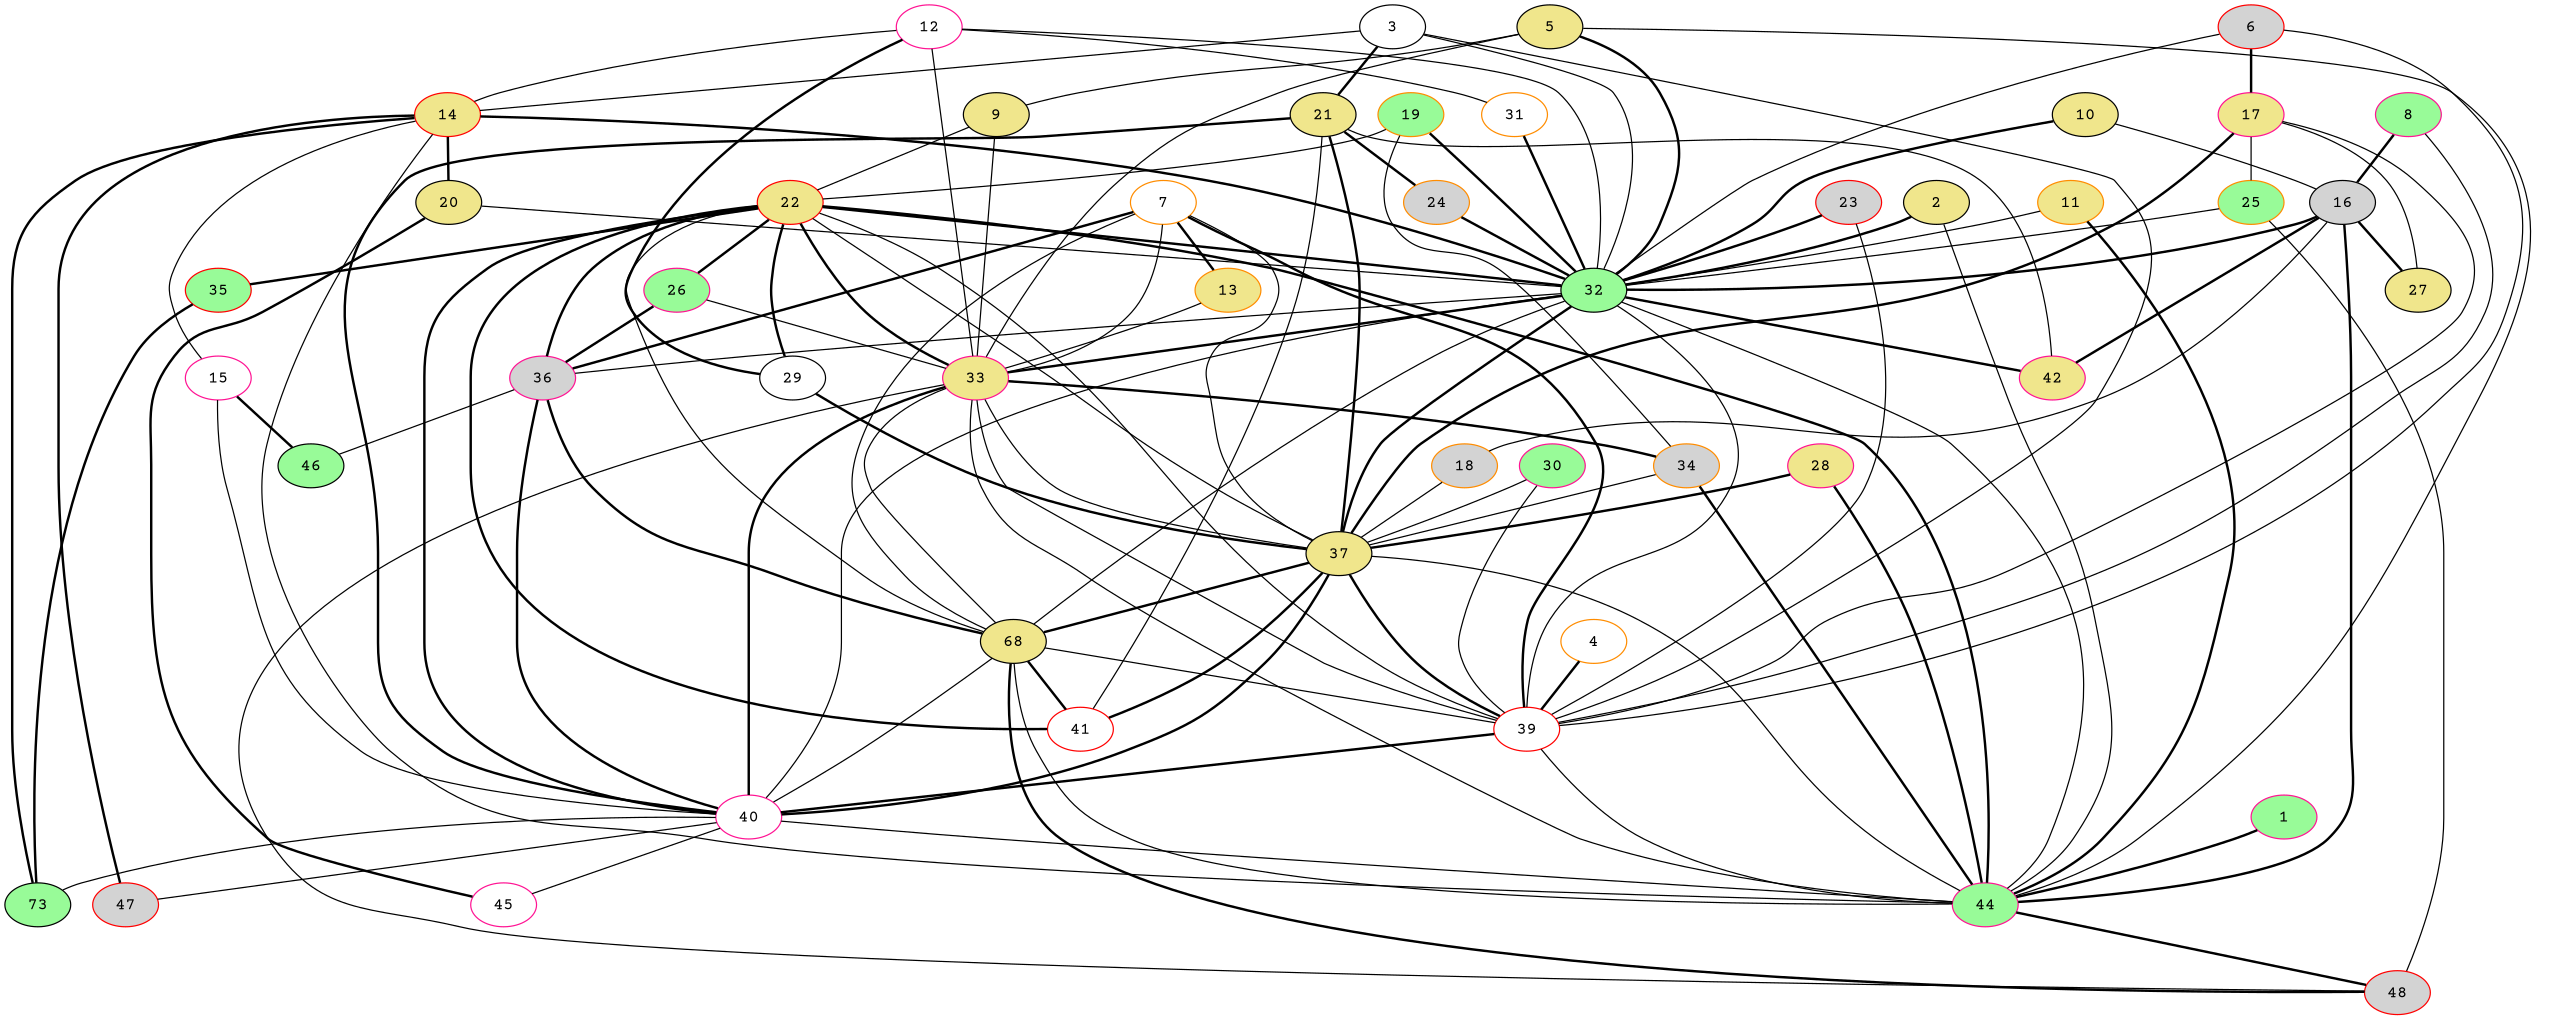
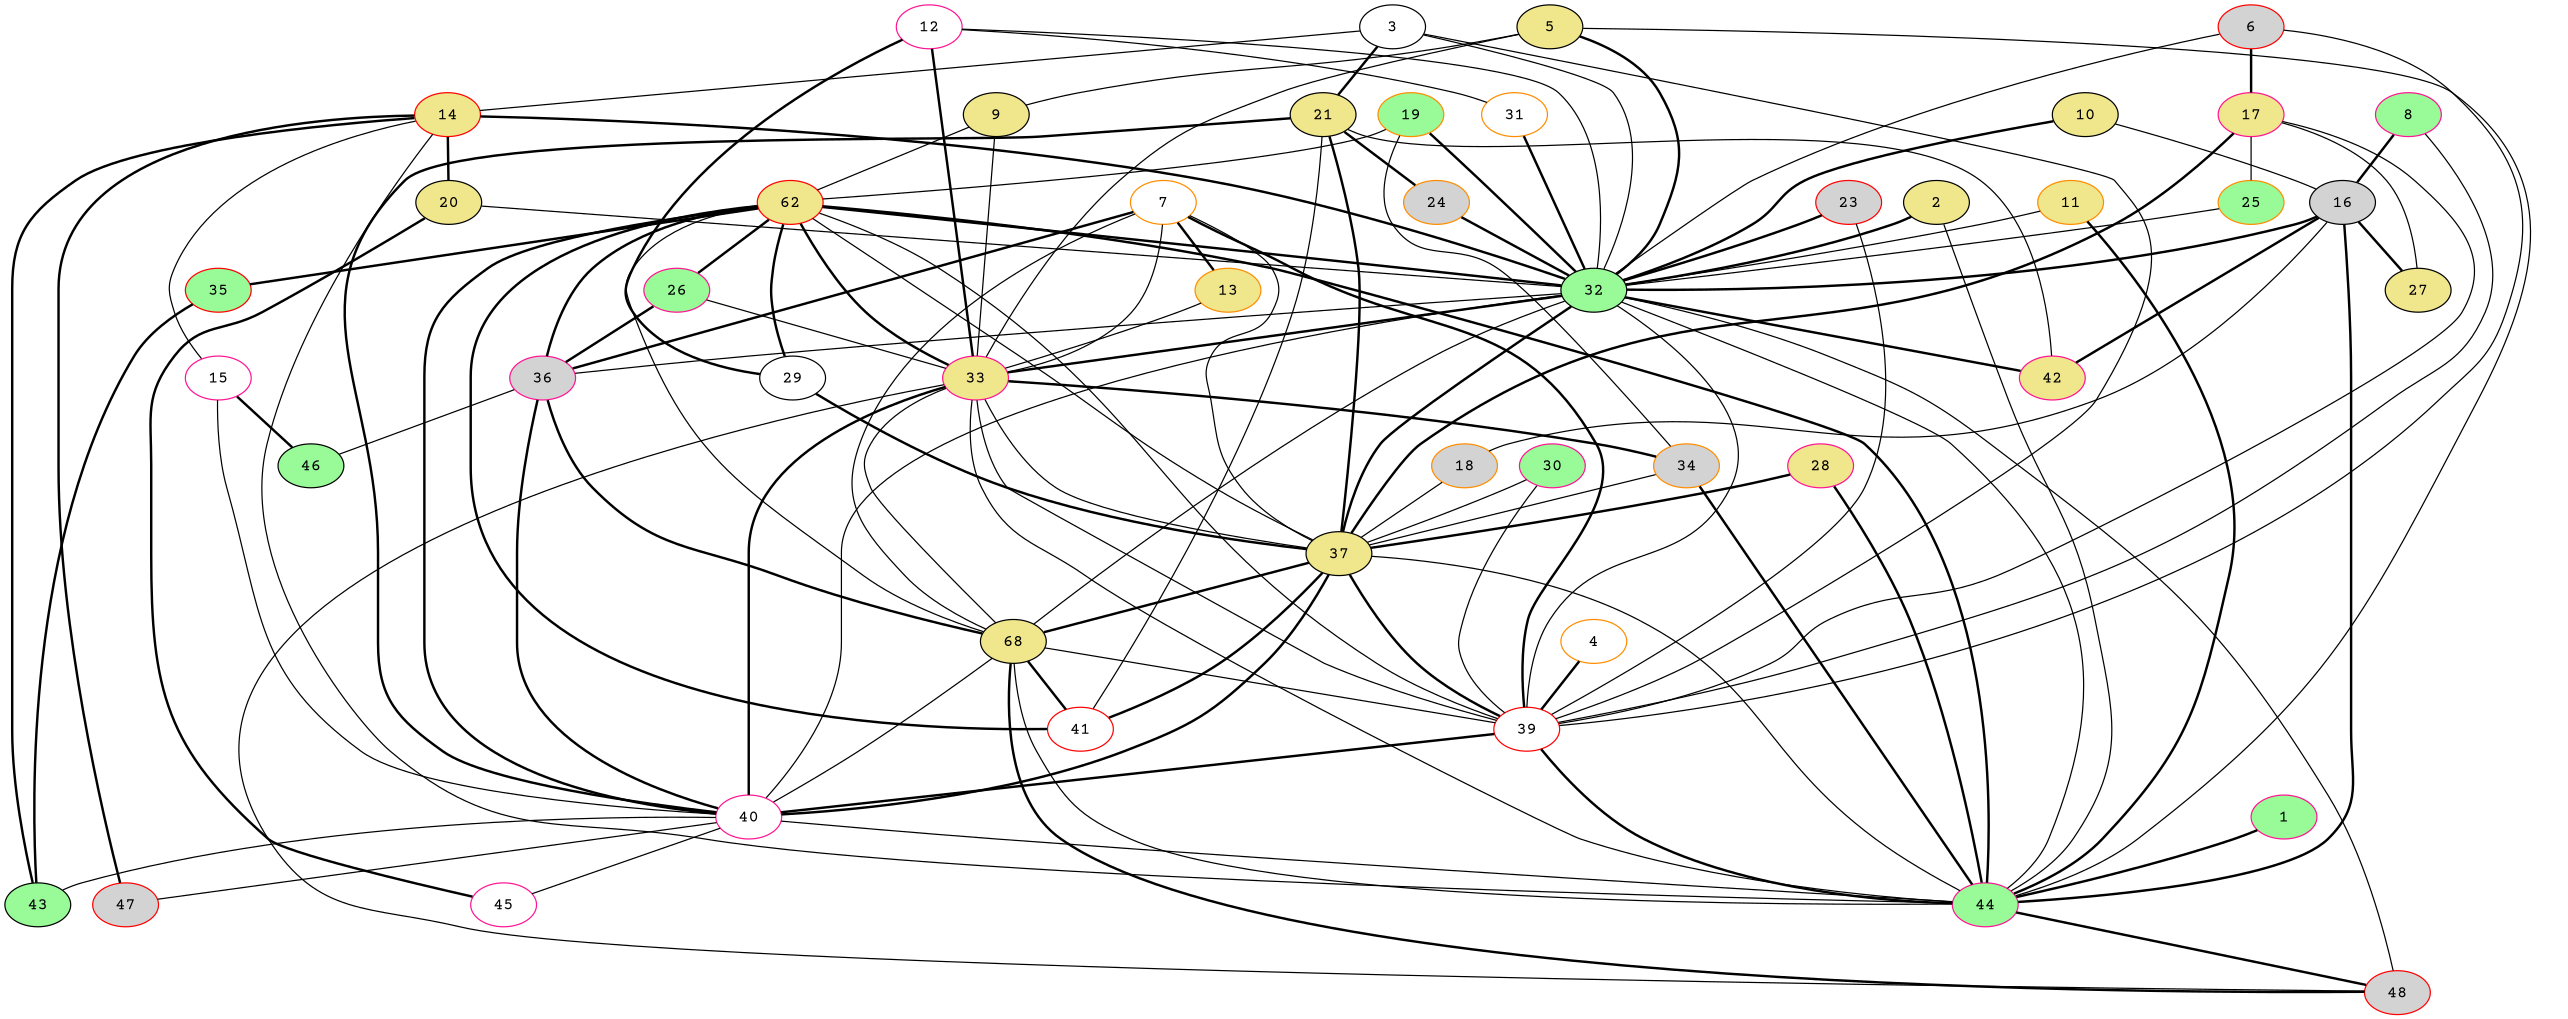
edge "12" -- "14": removed
node "22": label "22" -> "62"
edge "12" -- "33": style solid -> bold
edge "25" -- "48": now "32" -- "48"
edge "39" -- "44": style solid -> bold
node "73": label "73" -> "43"
